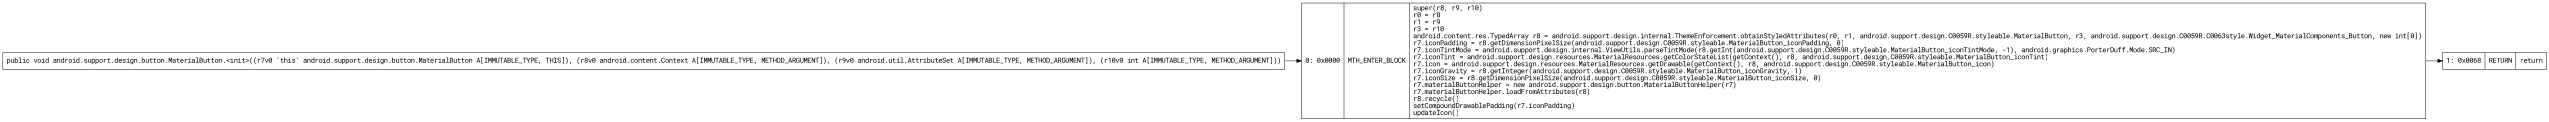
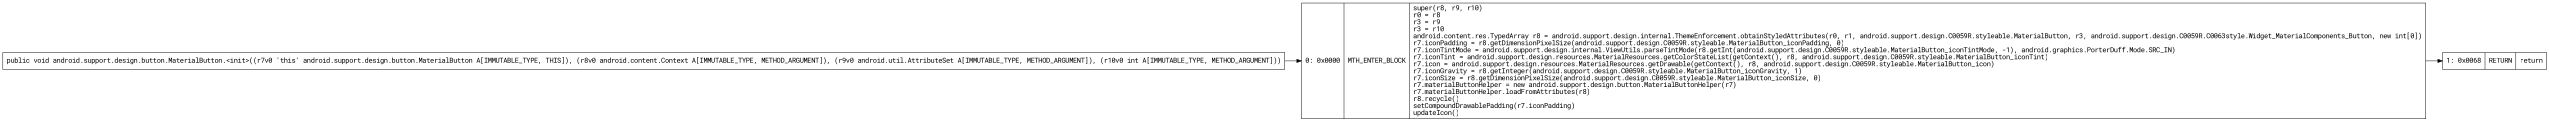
node "0: 0x0000": text "r1 = r9" -> "r3 = r9"
